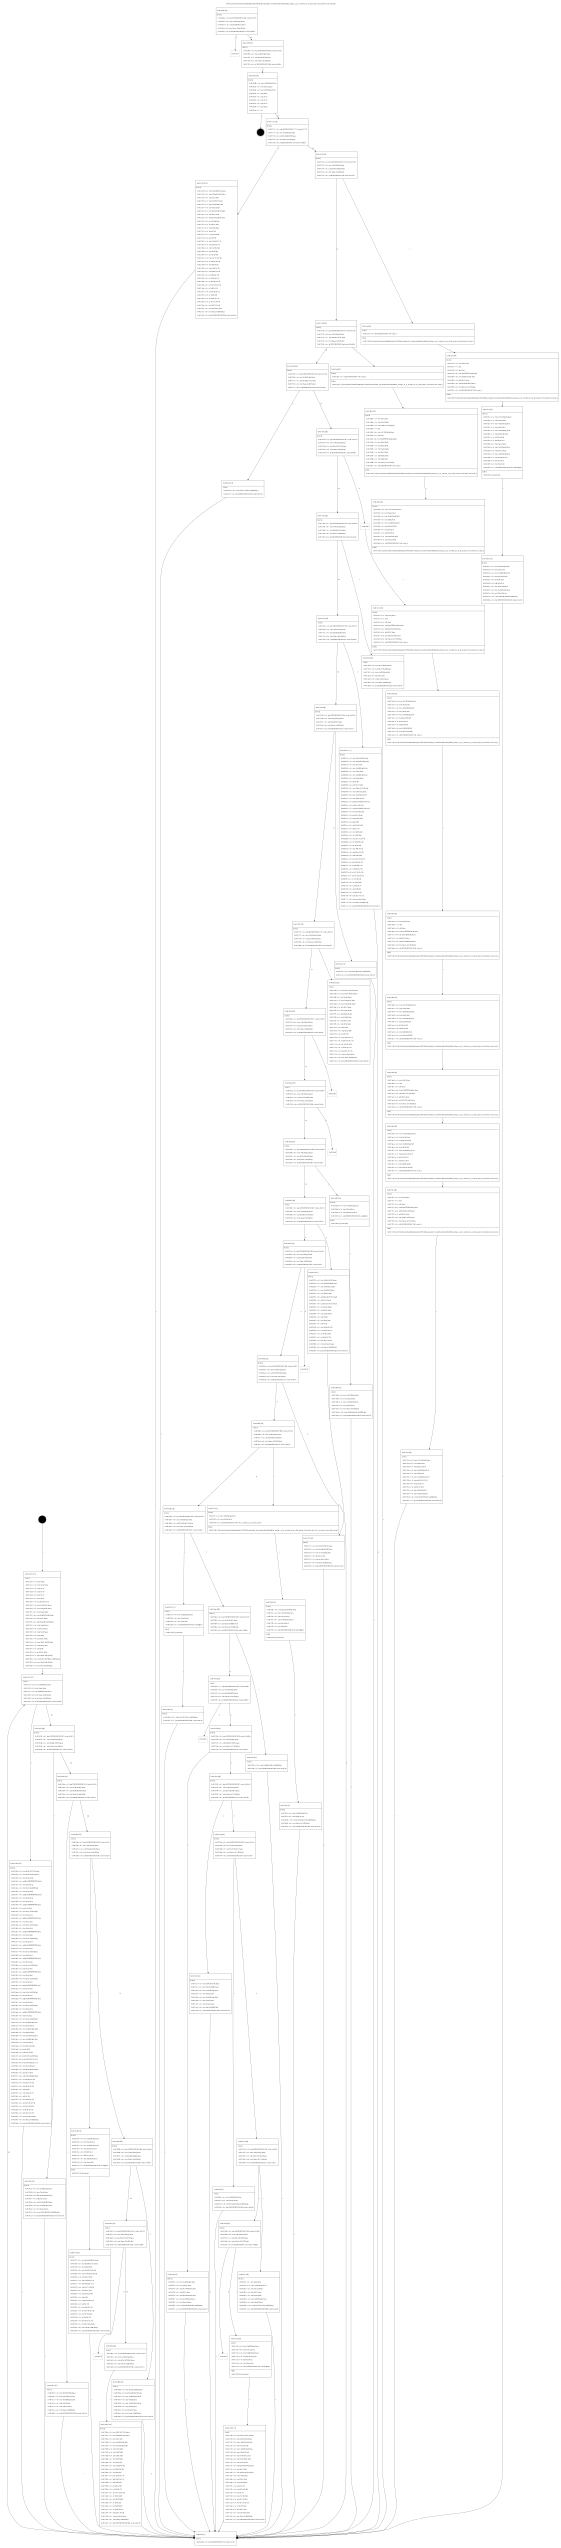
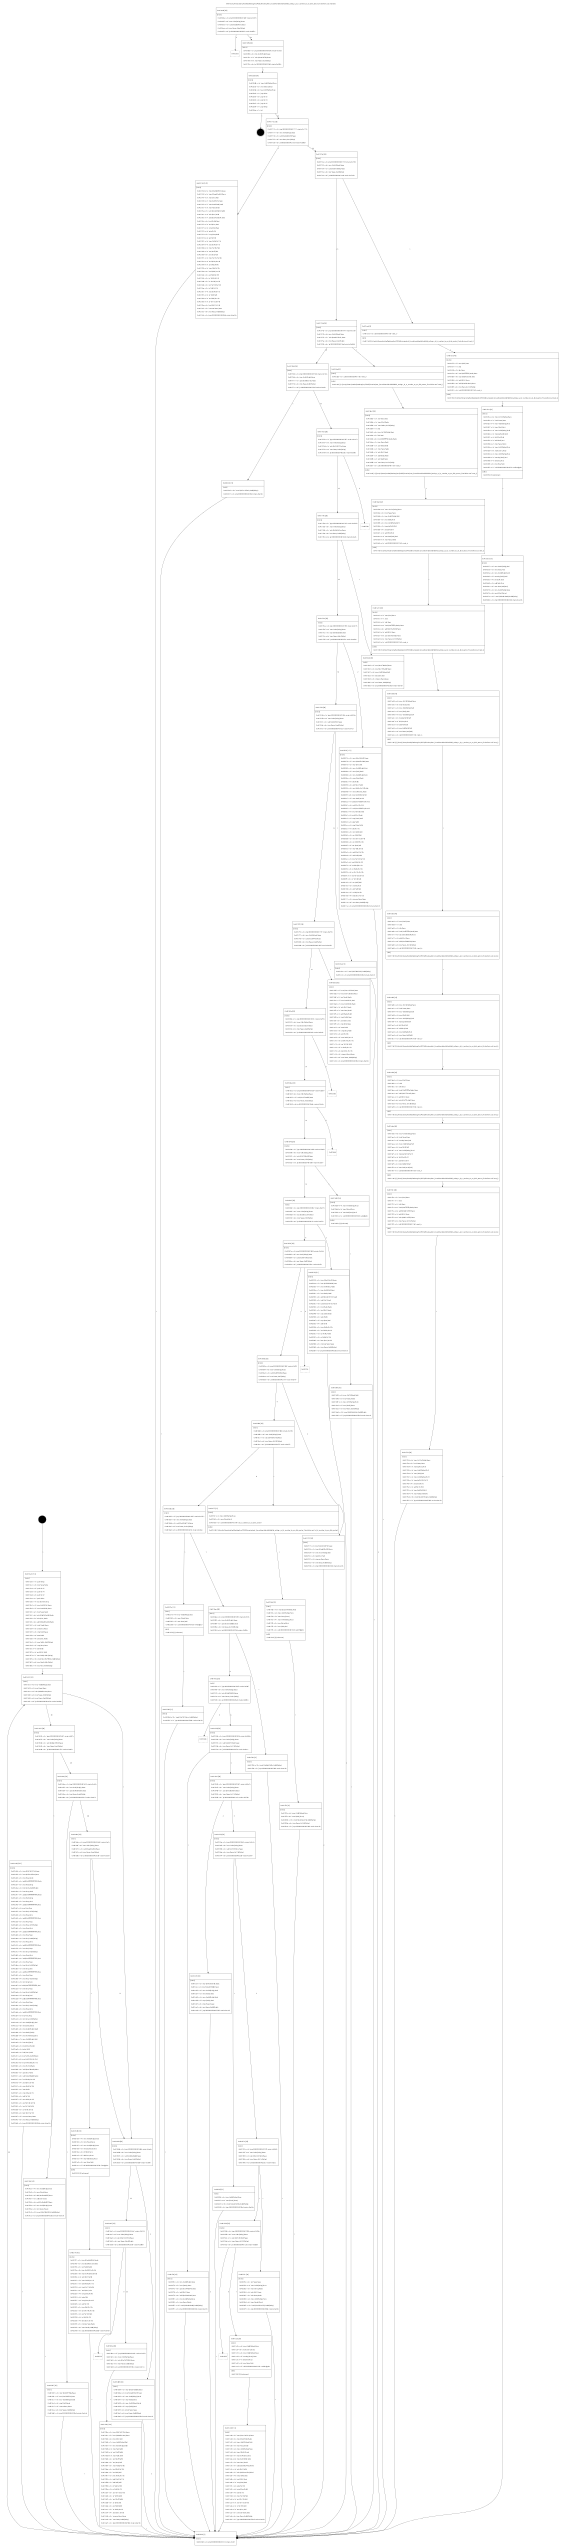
edge "0x4022eb" -> "0x401e10 [40]": now "0x401de6 [42]" -> "0x401e10 [40]"
edge "0x401612 [32]" -> "0x401a26 [295]": now "0x401612 [32]" -> "0x401686 [28]"
